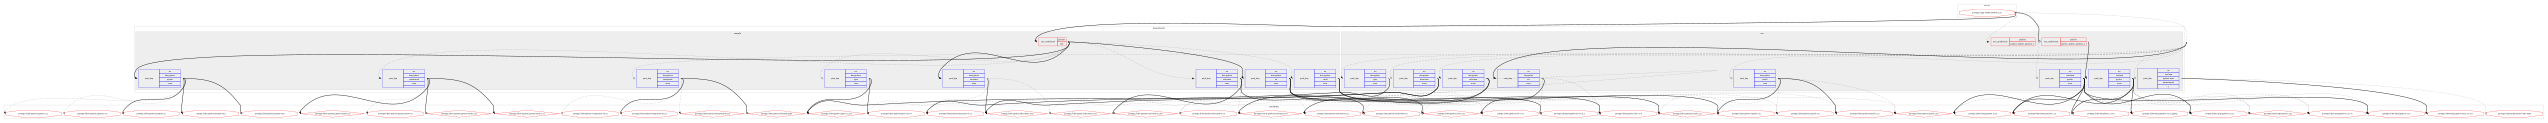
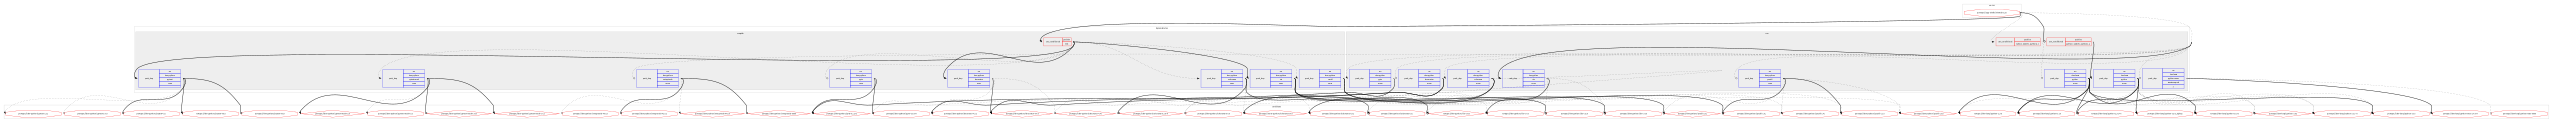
node "portage://dev-python/thefuck-9999": label "portage://dev-python/thefuck-9999" -> "portage://dev-python/setuptools-9999"
node "portage://thefuck-python/six-1.12.0": label "portage://thefuck-python/six-1.12.0" -> "portage://dev-python/six-1.12.0"
node "portage://dev-lang/dev-2.7.17-r1": label "portage://dev-lang/dev-2.7.17-r1" -> "portage://dev-lang/python-2.7.17-r1"
